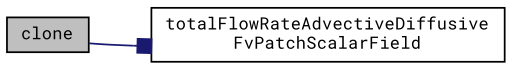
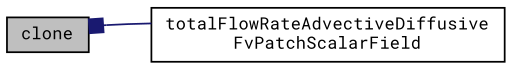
edge "clone" -> "totalFlowRateAdvectiveDiffusive FvPatchScalarField": reversed
